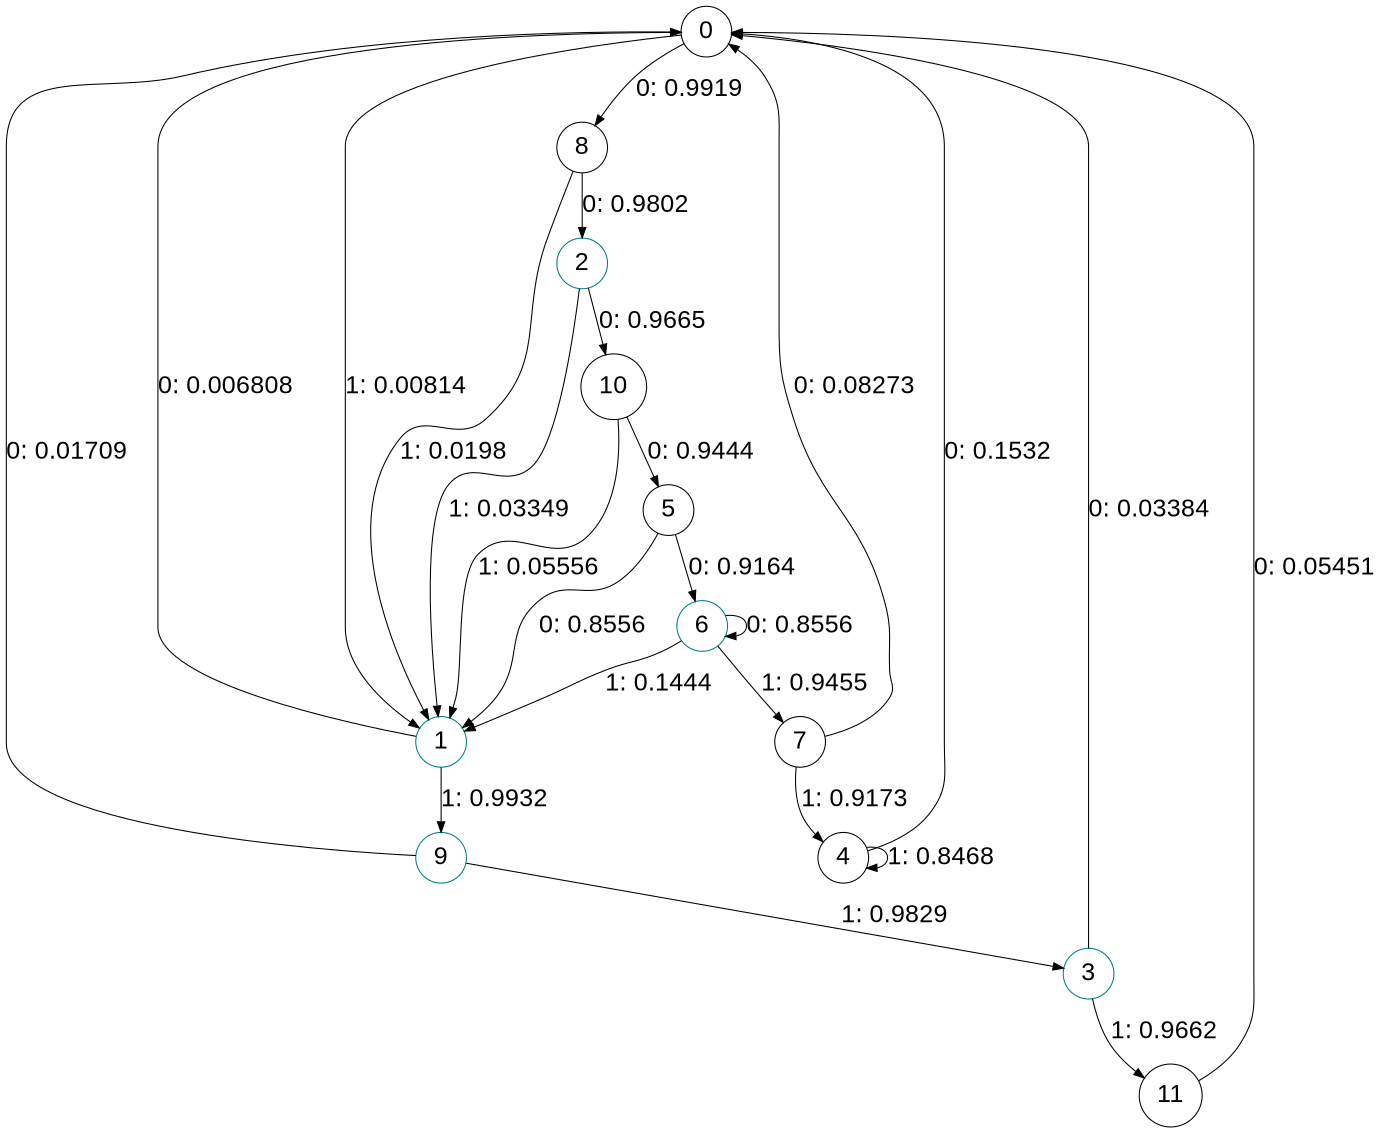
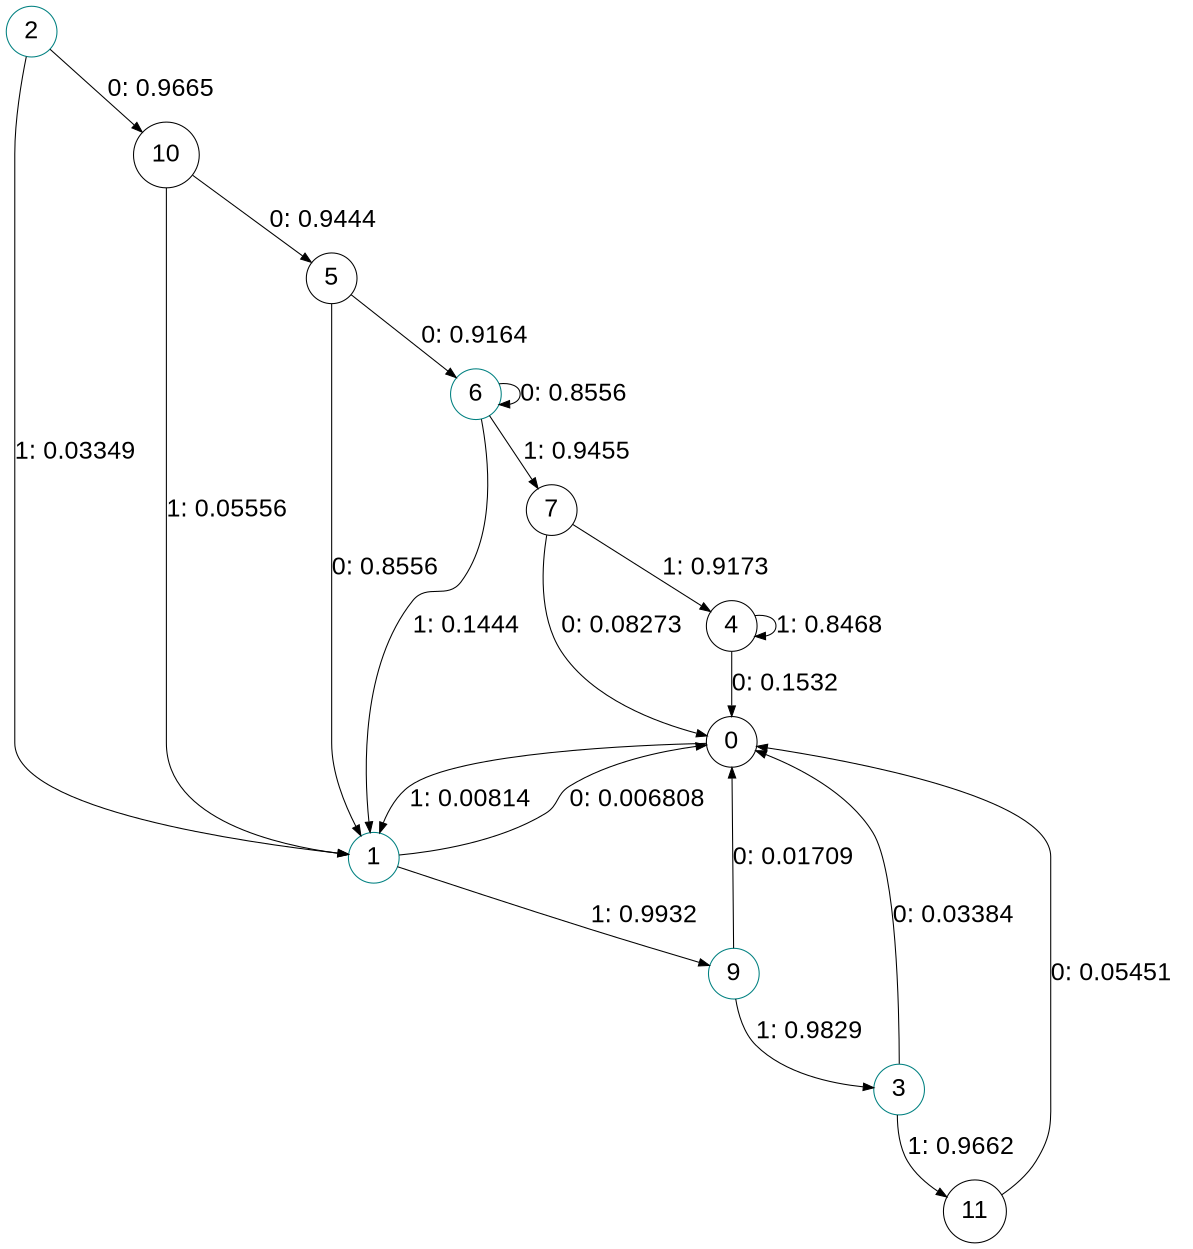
node "8": removed
